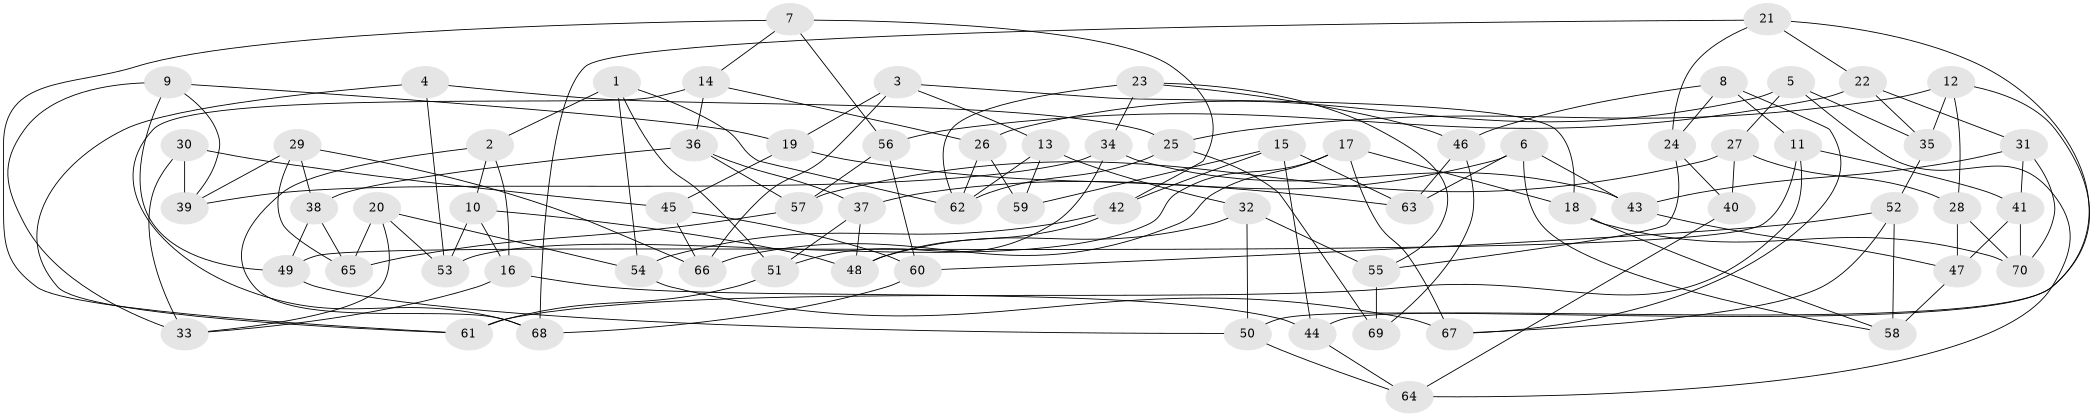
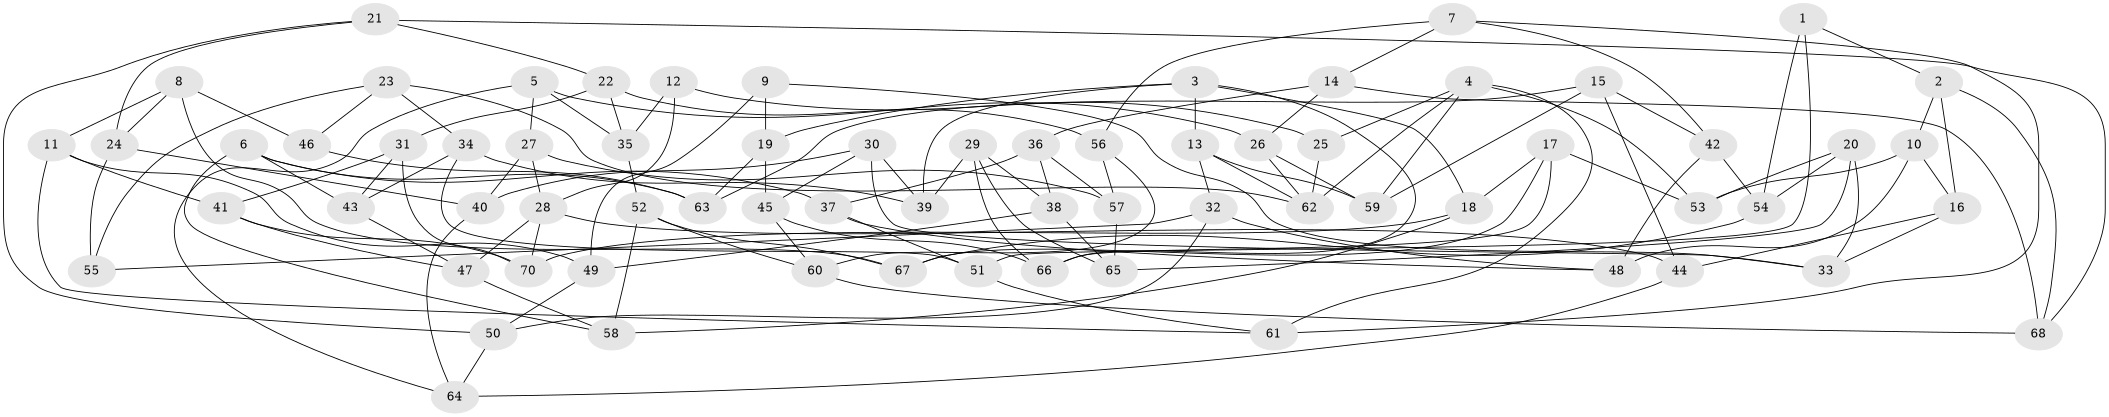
edge "9" -- "39": now "3" -- "39"
edge "4" -- "59": added
edge "1" -- "62": now "4" -- "62"
edge "30" -- "40": added
edge "12" -- "44": now "28" -- "44"
node "69": removed
